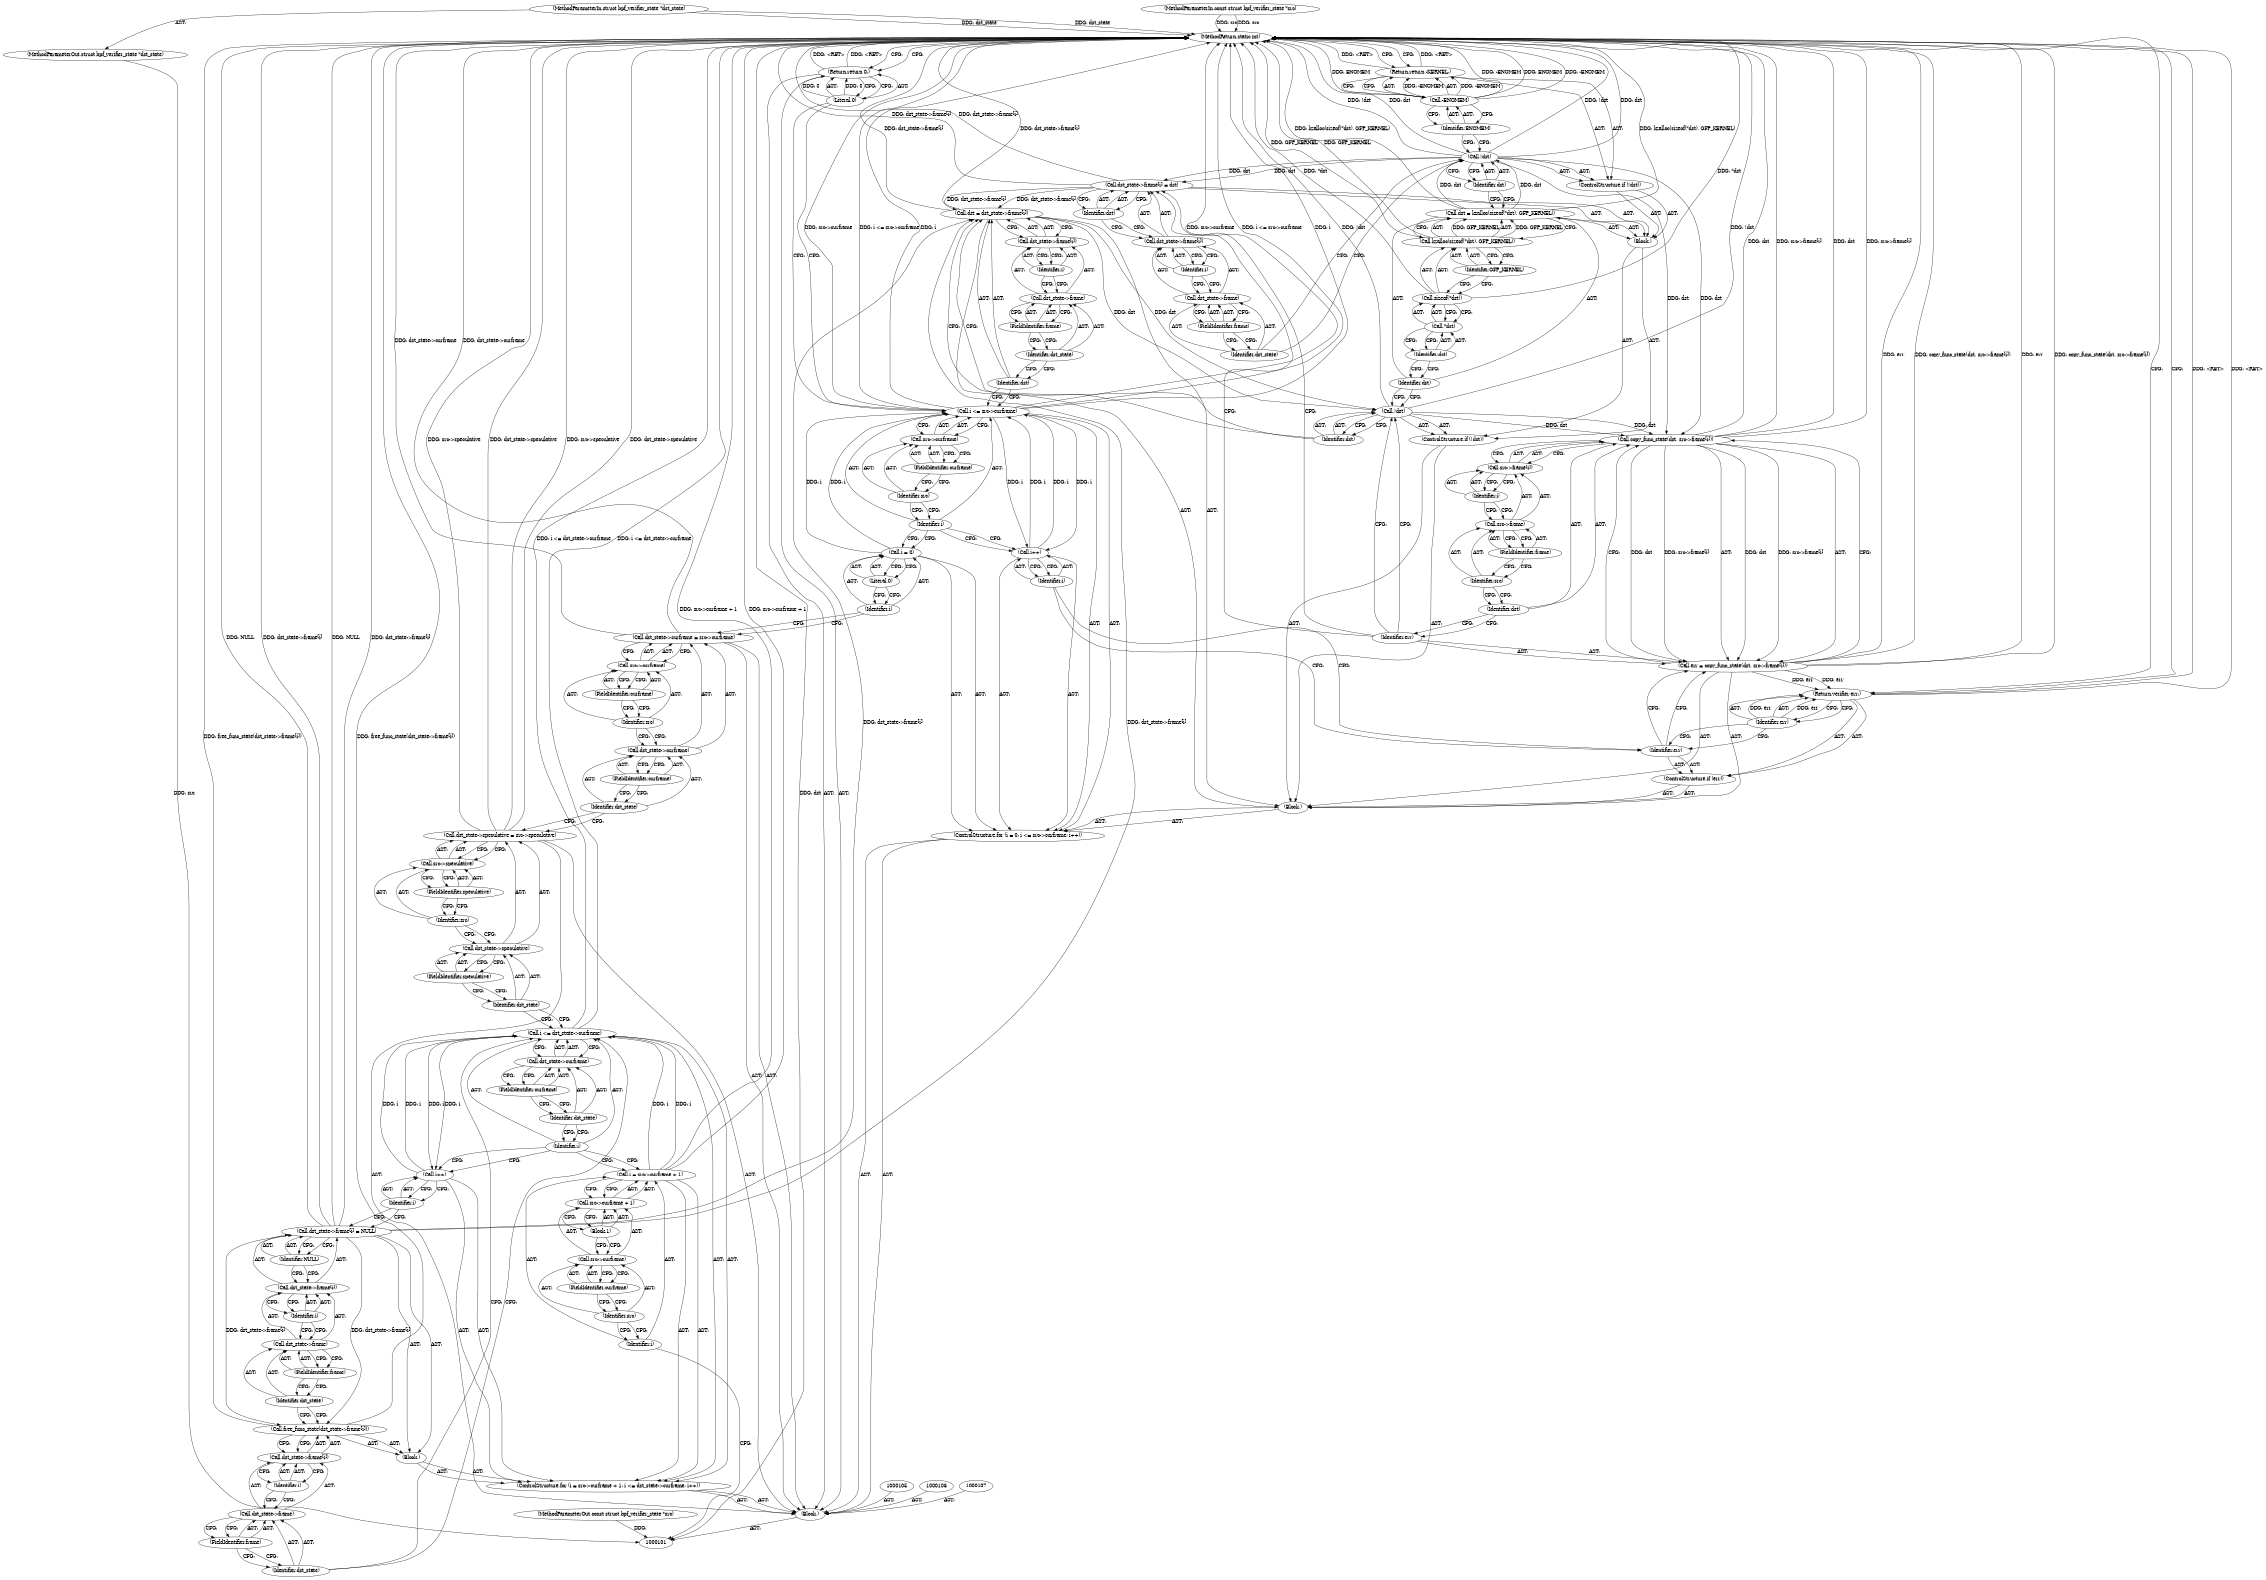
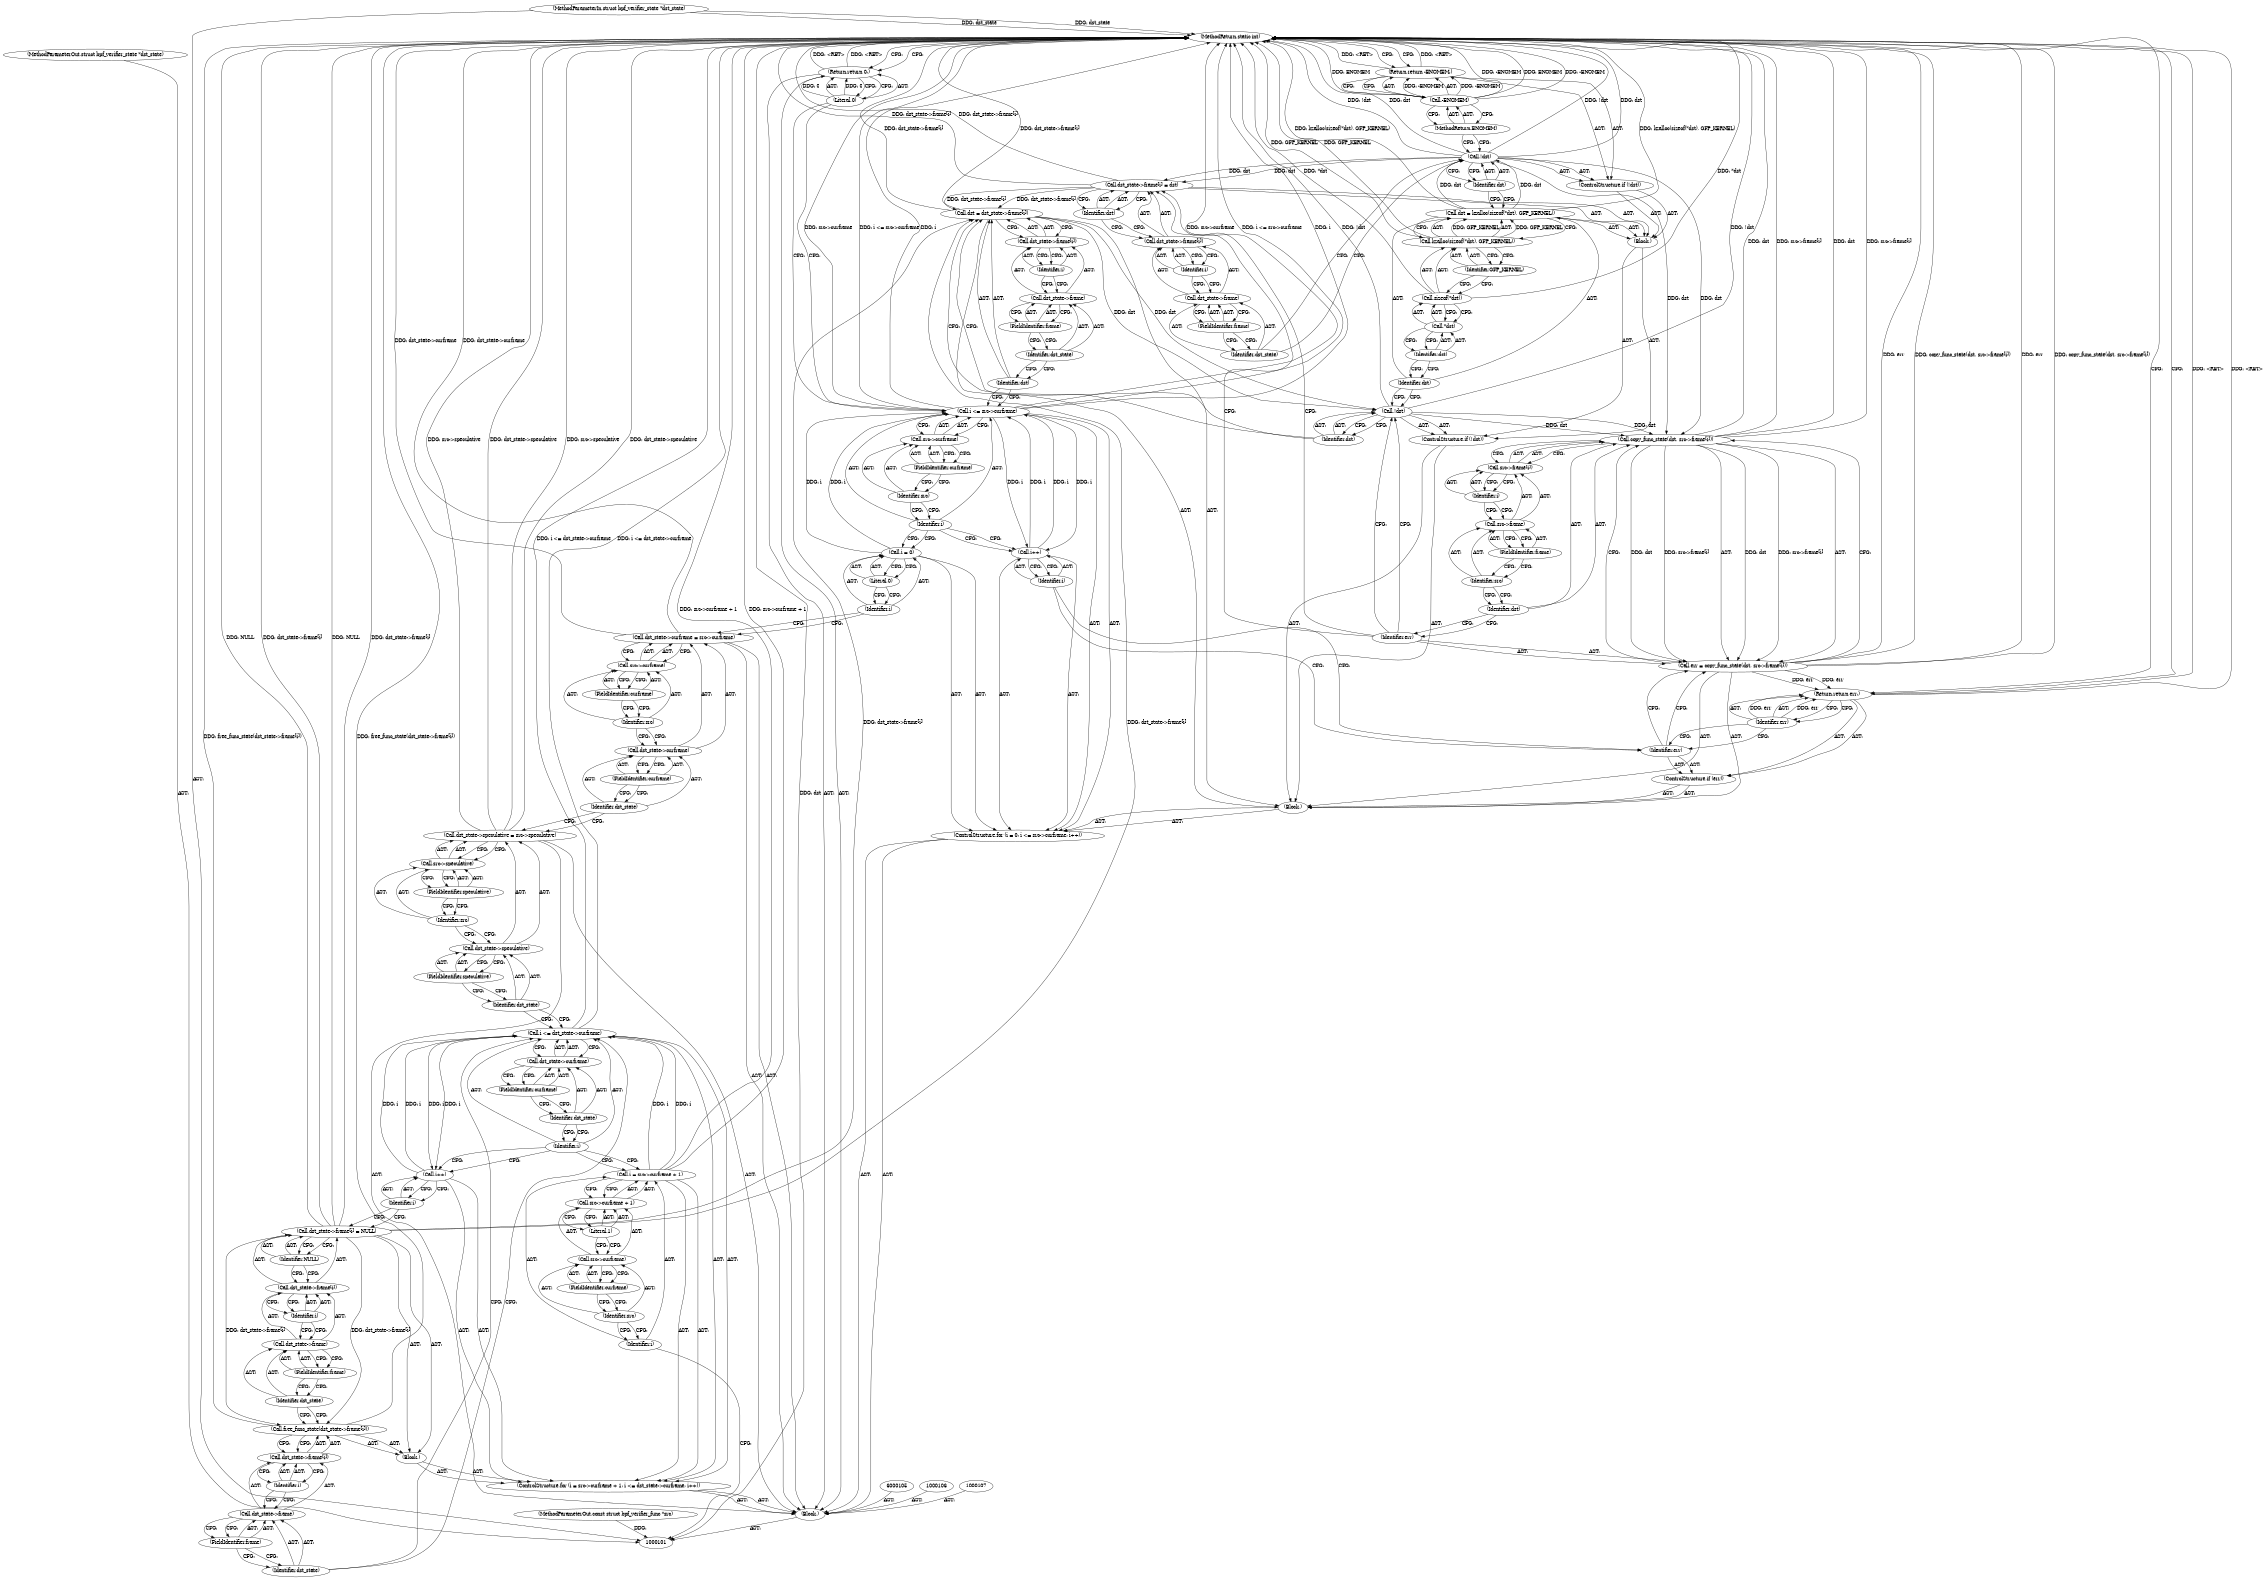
node "(MethodParameterIn,const struct bpf_verifier_state *src)": removed
edge "(MethodParameterIn,struct bpf_verifier_state *dst_state)" -> "(MethodParameterOut,struct bpf_verifier_state *dst_state)": now "(MethodParameterIn,struct bpf_verifier_state *dst_state)" -> "1000101"
node "(Return,return -KERNEL;)": label "(Return,return -KERNEL;)" -> "(Return,return -ENOMEM;)"
node "(Identifier,ENOMEM)": label "(Identifier,ENOMEM)" -> "(MethodReturn,ENOMEM)"
node "(Return,verifier err;)": label "(Return,verifier err;)" -> "(Return,return err;)"
edge "(MethodParameterOut,struct bpf_verifier_state *dst_state)" -> "1000101": label "DDG: src" -> "AST: "
node "(Block,1)": label "(Block,1)" -> "(Literal,1)"
node "1000105": label "1000105" -> "6000105"
node "(MethodParameterOut,const struct bpf_verifier_state *src)": label "(MethodParameterOut,const struct bpf_verifier_state *src)" -> "(MethodParameterOut,const struct bpf_verifier_func *src)"
